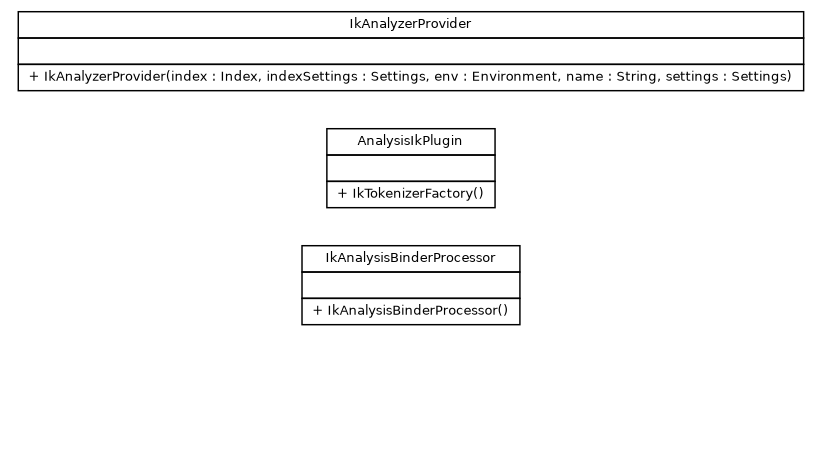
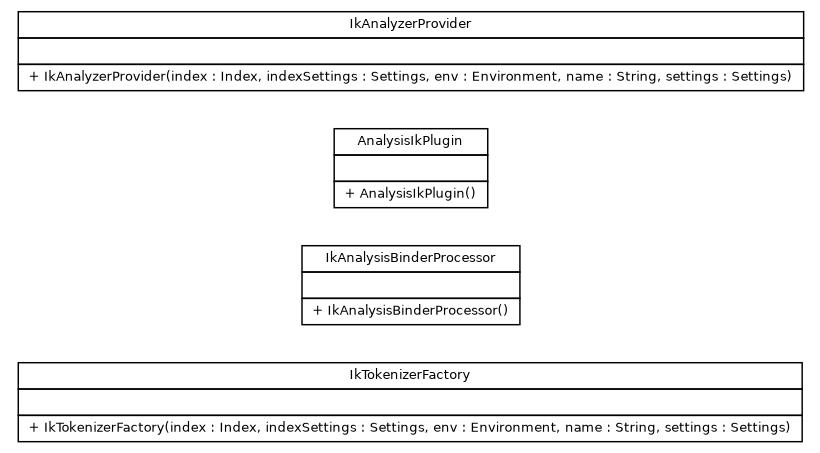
node "AnalysisIkPlugin": text "+ IkTokenizerFactory()" -> "+ AnalysisIkPlugin()"
node "IkTokenizerFactory": added
